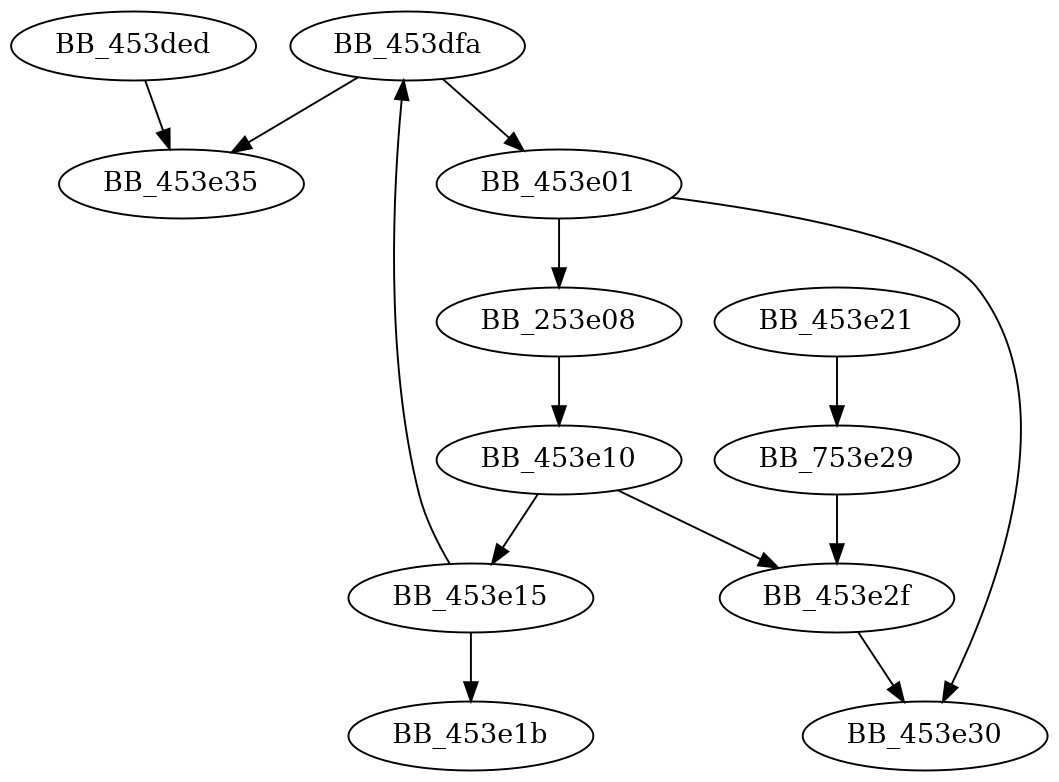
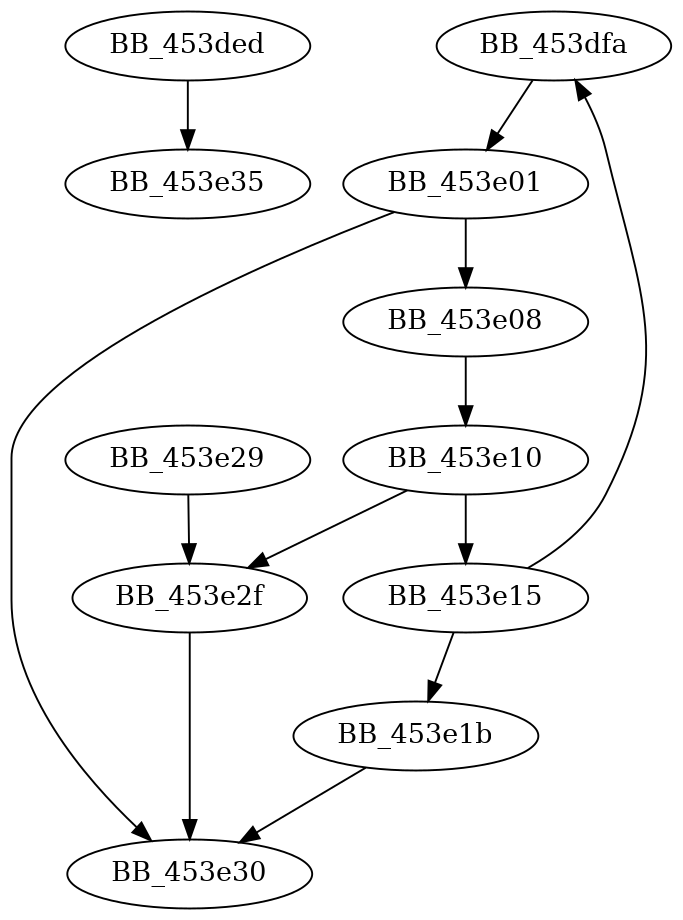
edge "BB_453dfa" -> "BB_453e35": removed
node "BB_253e08": label "BB_253e08" -> "BB_453e08"
node "BB_453e21": removed
node "BB_753e29": label "BB_753e29" -> "BB_453e29"
edge "BB_453e1b" -> "BB_453e30": added
